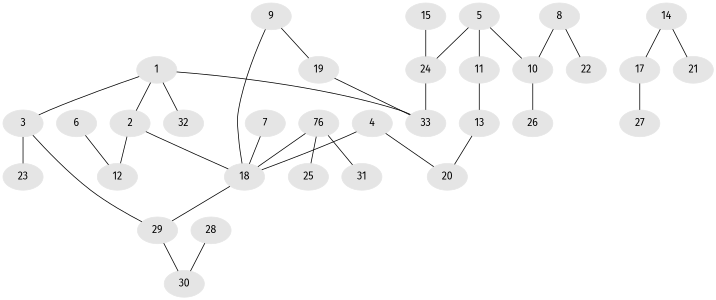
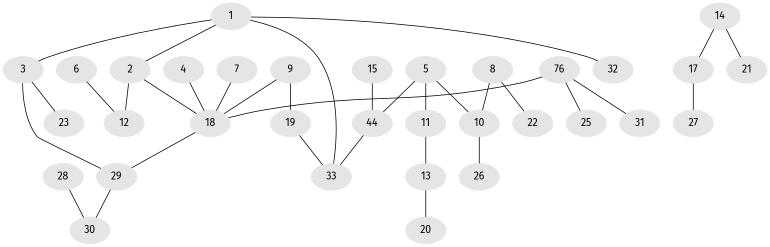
node "24": label "24" -> "44"
edge "4" -- "20": removed
